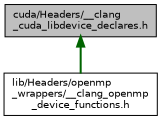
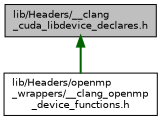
node "cuda/Headers/__clang _cuda_libdevice_declares.h": label "cuda/Headers/__clang _cuda_libdevice_declares.h" -> "lib/Headers/__clang _cuda_libdevice_declares.h"
